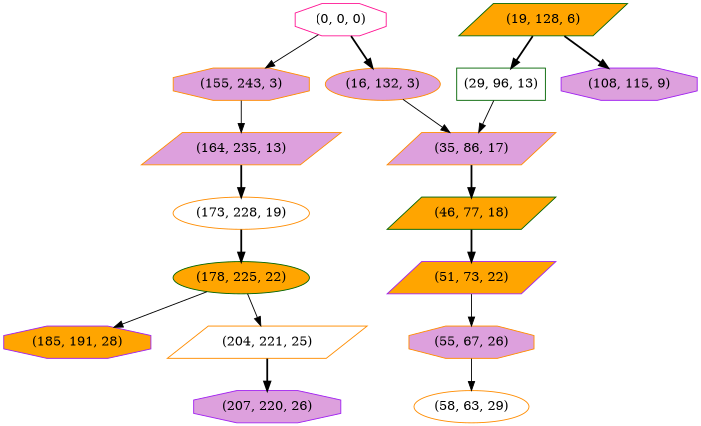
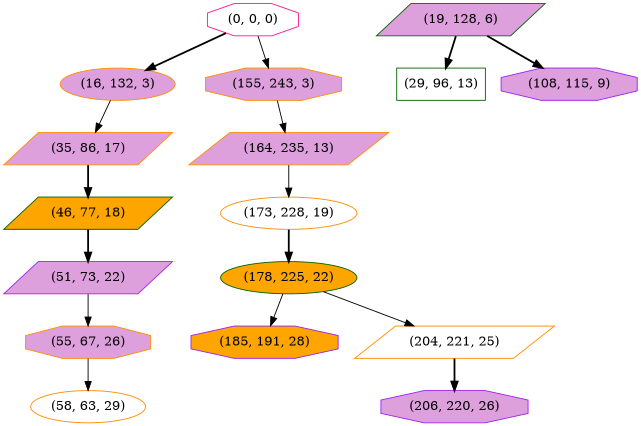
node "(19, 128, 6)": fillcolor orange -> plum
edge "(29, 96, 13)" -> "(35, 86, 17)": removed
edge "(164, 235, 13)" -> "(173, 228, 19)": style bold -> solid
node "(51, 73, 22)": fillcolor orange -> plum
node "(207, 220, 26)": label "(207, 220, 26)" -> "(206, 220, 26)"
